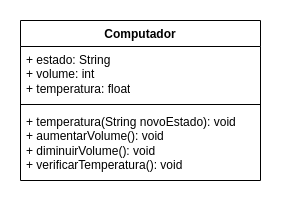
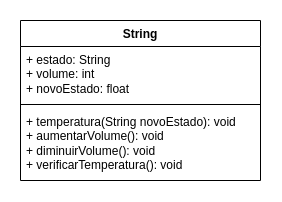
node "Computador": label "Computador" -> "String"
node "+ estado: String + volume: int + temperatura: float": label "+ estado: String + volume: int + temperatura: float" -> "+ estado: String + volume: int + novoEstado: float"
